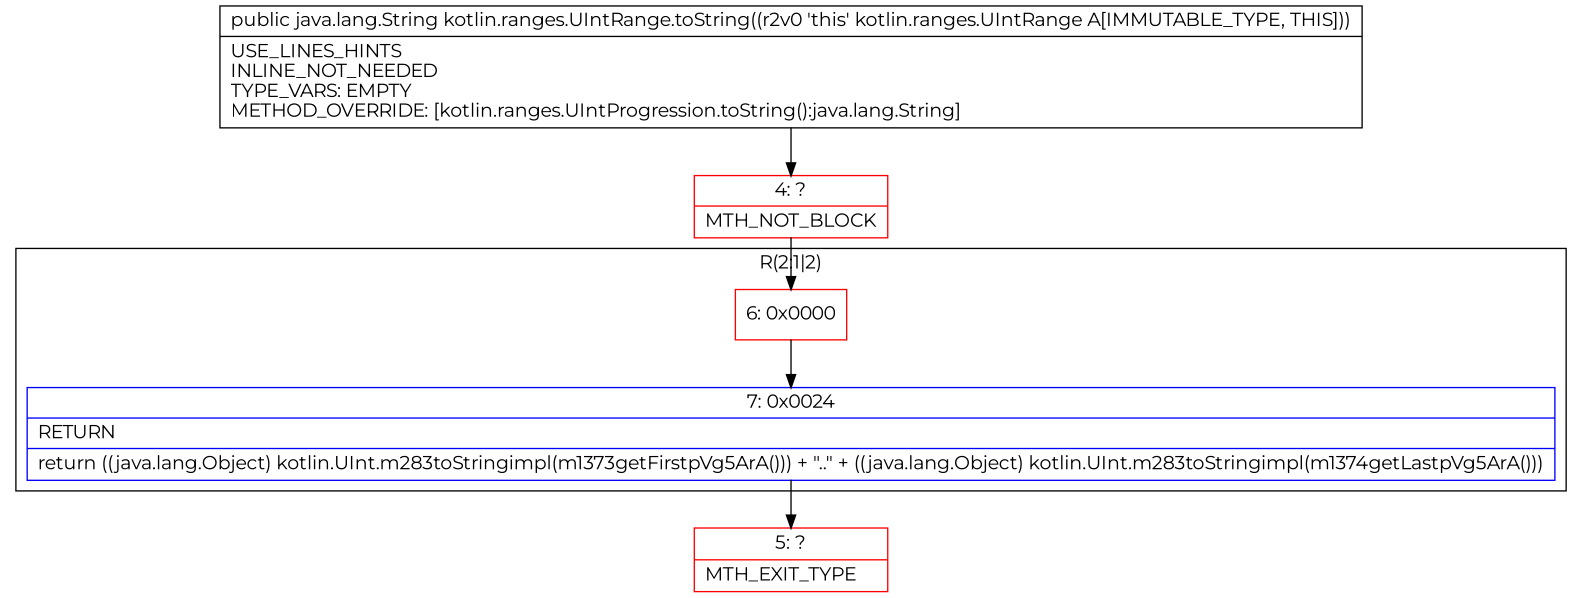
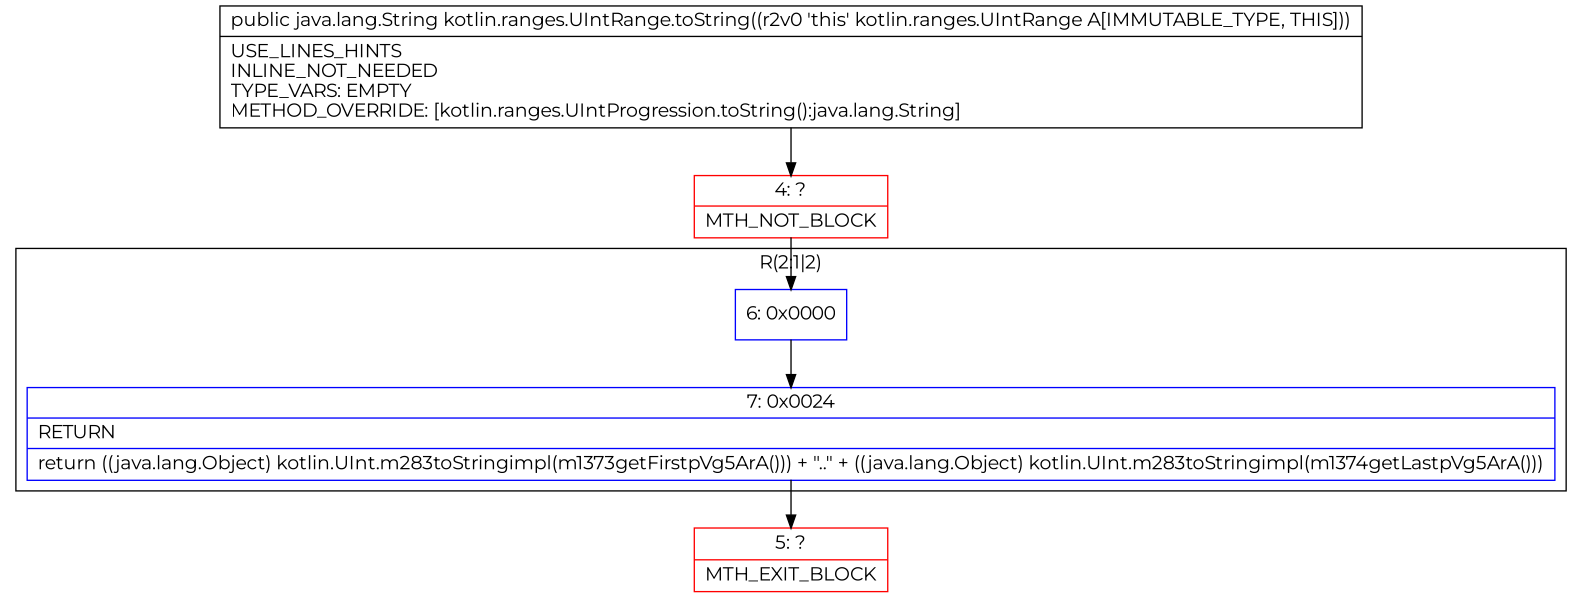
node "6: 0x0000": color red -> blue
node "5: ?": text "MTH_EXIT_TYPE" -> "MTH_EXIT_BLOCK"
